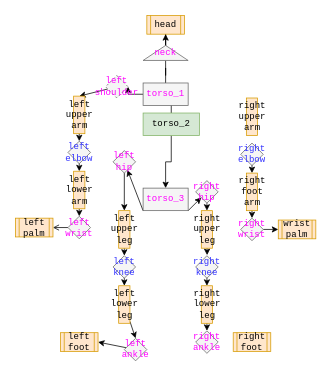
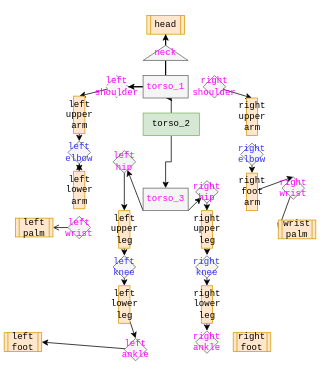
node "right shoulder": added
edge "right shoulder" -> "right upper arm": added
node "torso_1": moved (165, 94) -> (165, 87)
edge "left lower arm" -> "left wrist": now "left lower arm" -> "left elbow"
node "right wrist": moved (252, 229) -> (293, 188)
node "left foot": moved (79, 342) -> (23, 342)
